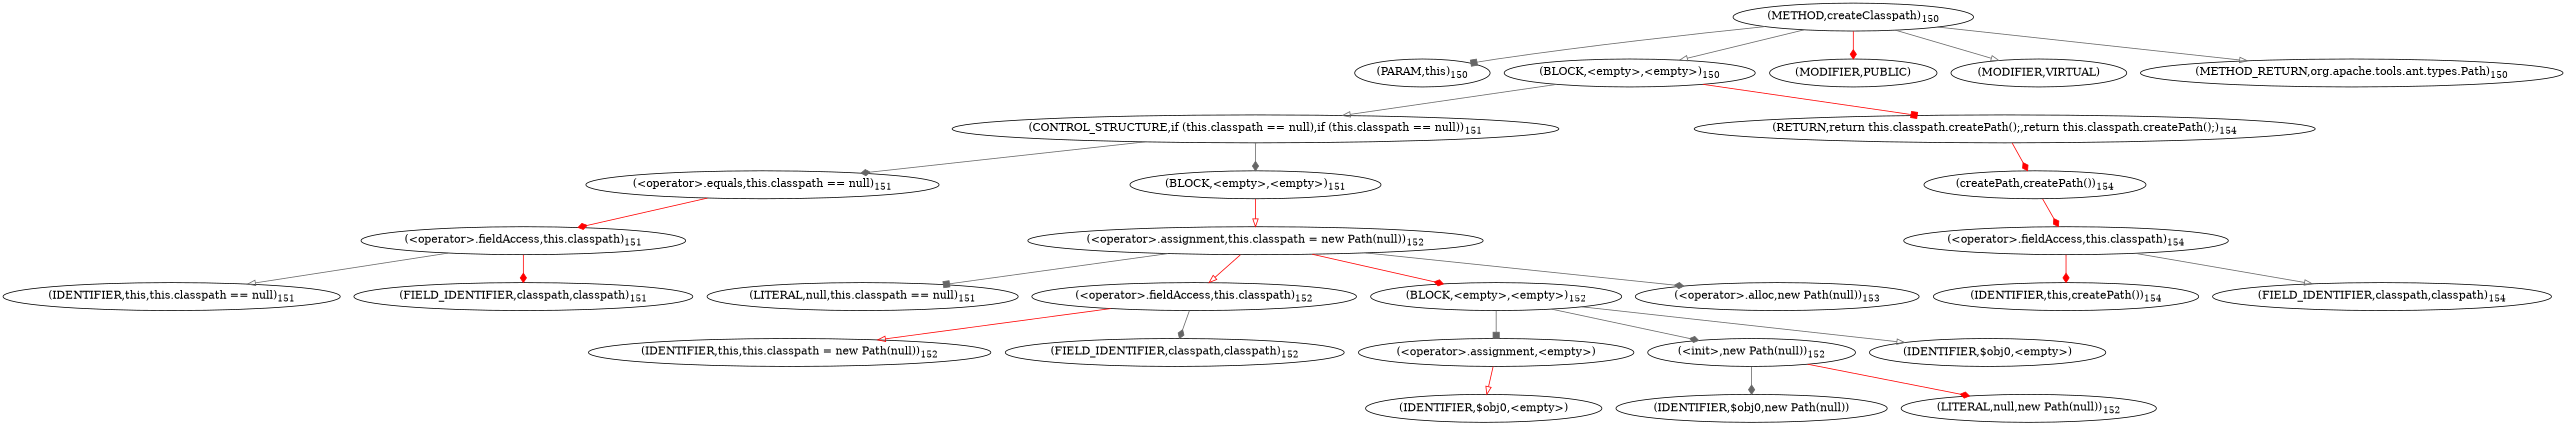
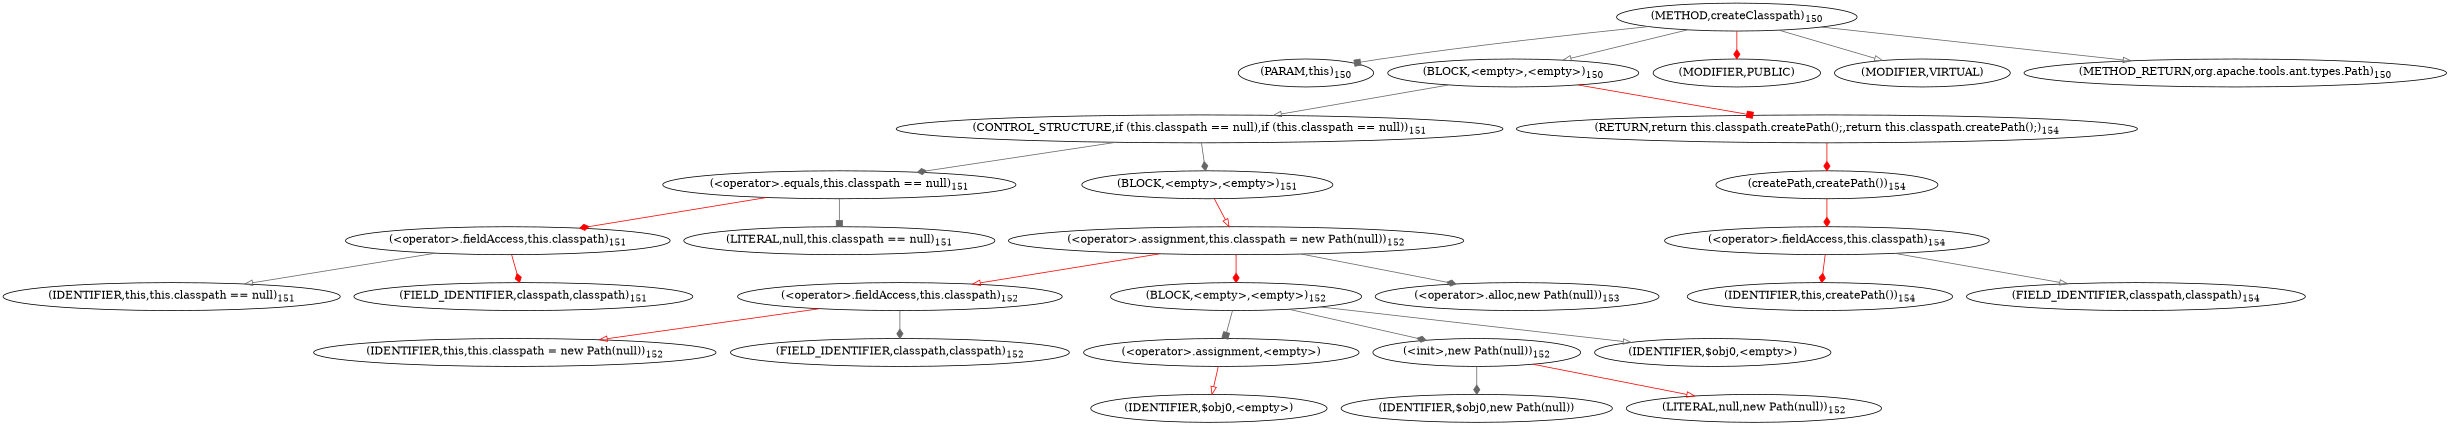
edge "(<operator>.assignment,this.classpath = new Path(null))" -> "(LITERAL,null,this.classpath == null)": now "(<operator>.equals,this.classpath == null)" -> "(LITERAL,null,this.classpath == null)"
edge "(<init>,new Path(null))" -> "(LITERAL,null,new Path(null))": arrowhead diamond -> onormal
